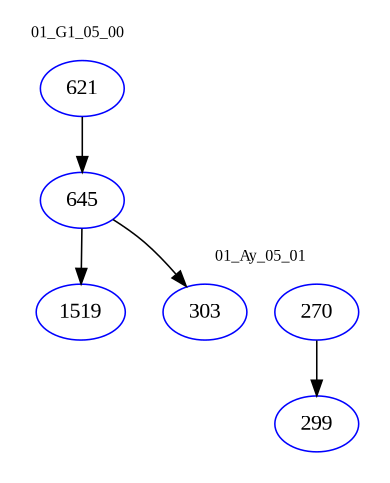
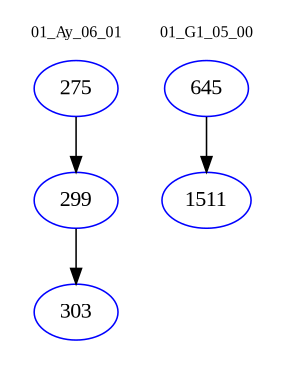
node "621": removed
edge "645" -> "303": now "299" -> "303"
cluster "01_Ay_05_01": label "01_Ay_05_01" -> "01_Ay_06_01"
node "1519": label "1519" -> "1511"
node "270": label "270" -> "275"
